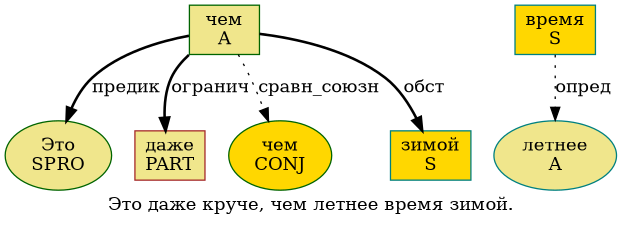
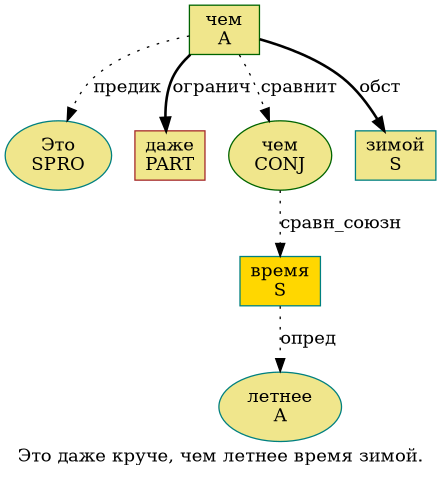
edge "чем A" -> "Это SPRO": style bold -> dotted
edge "чем A" -> "чем CONJ": label "сравн_союзн" -> "сравнит"
node "Это SPRO": color darkgreen -> teal
node "чем CONJ": fillcolor gold -> khaki
node "зимой S": fillcolor gold -> khaki
edge "чем CONJ" -> "время S": added, label "сравн_союзн"
